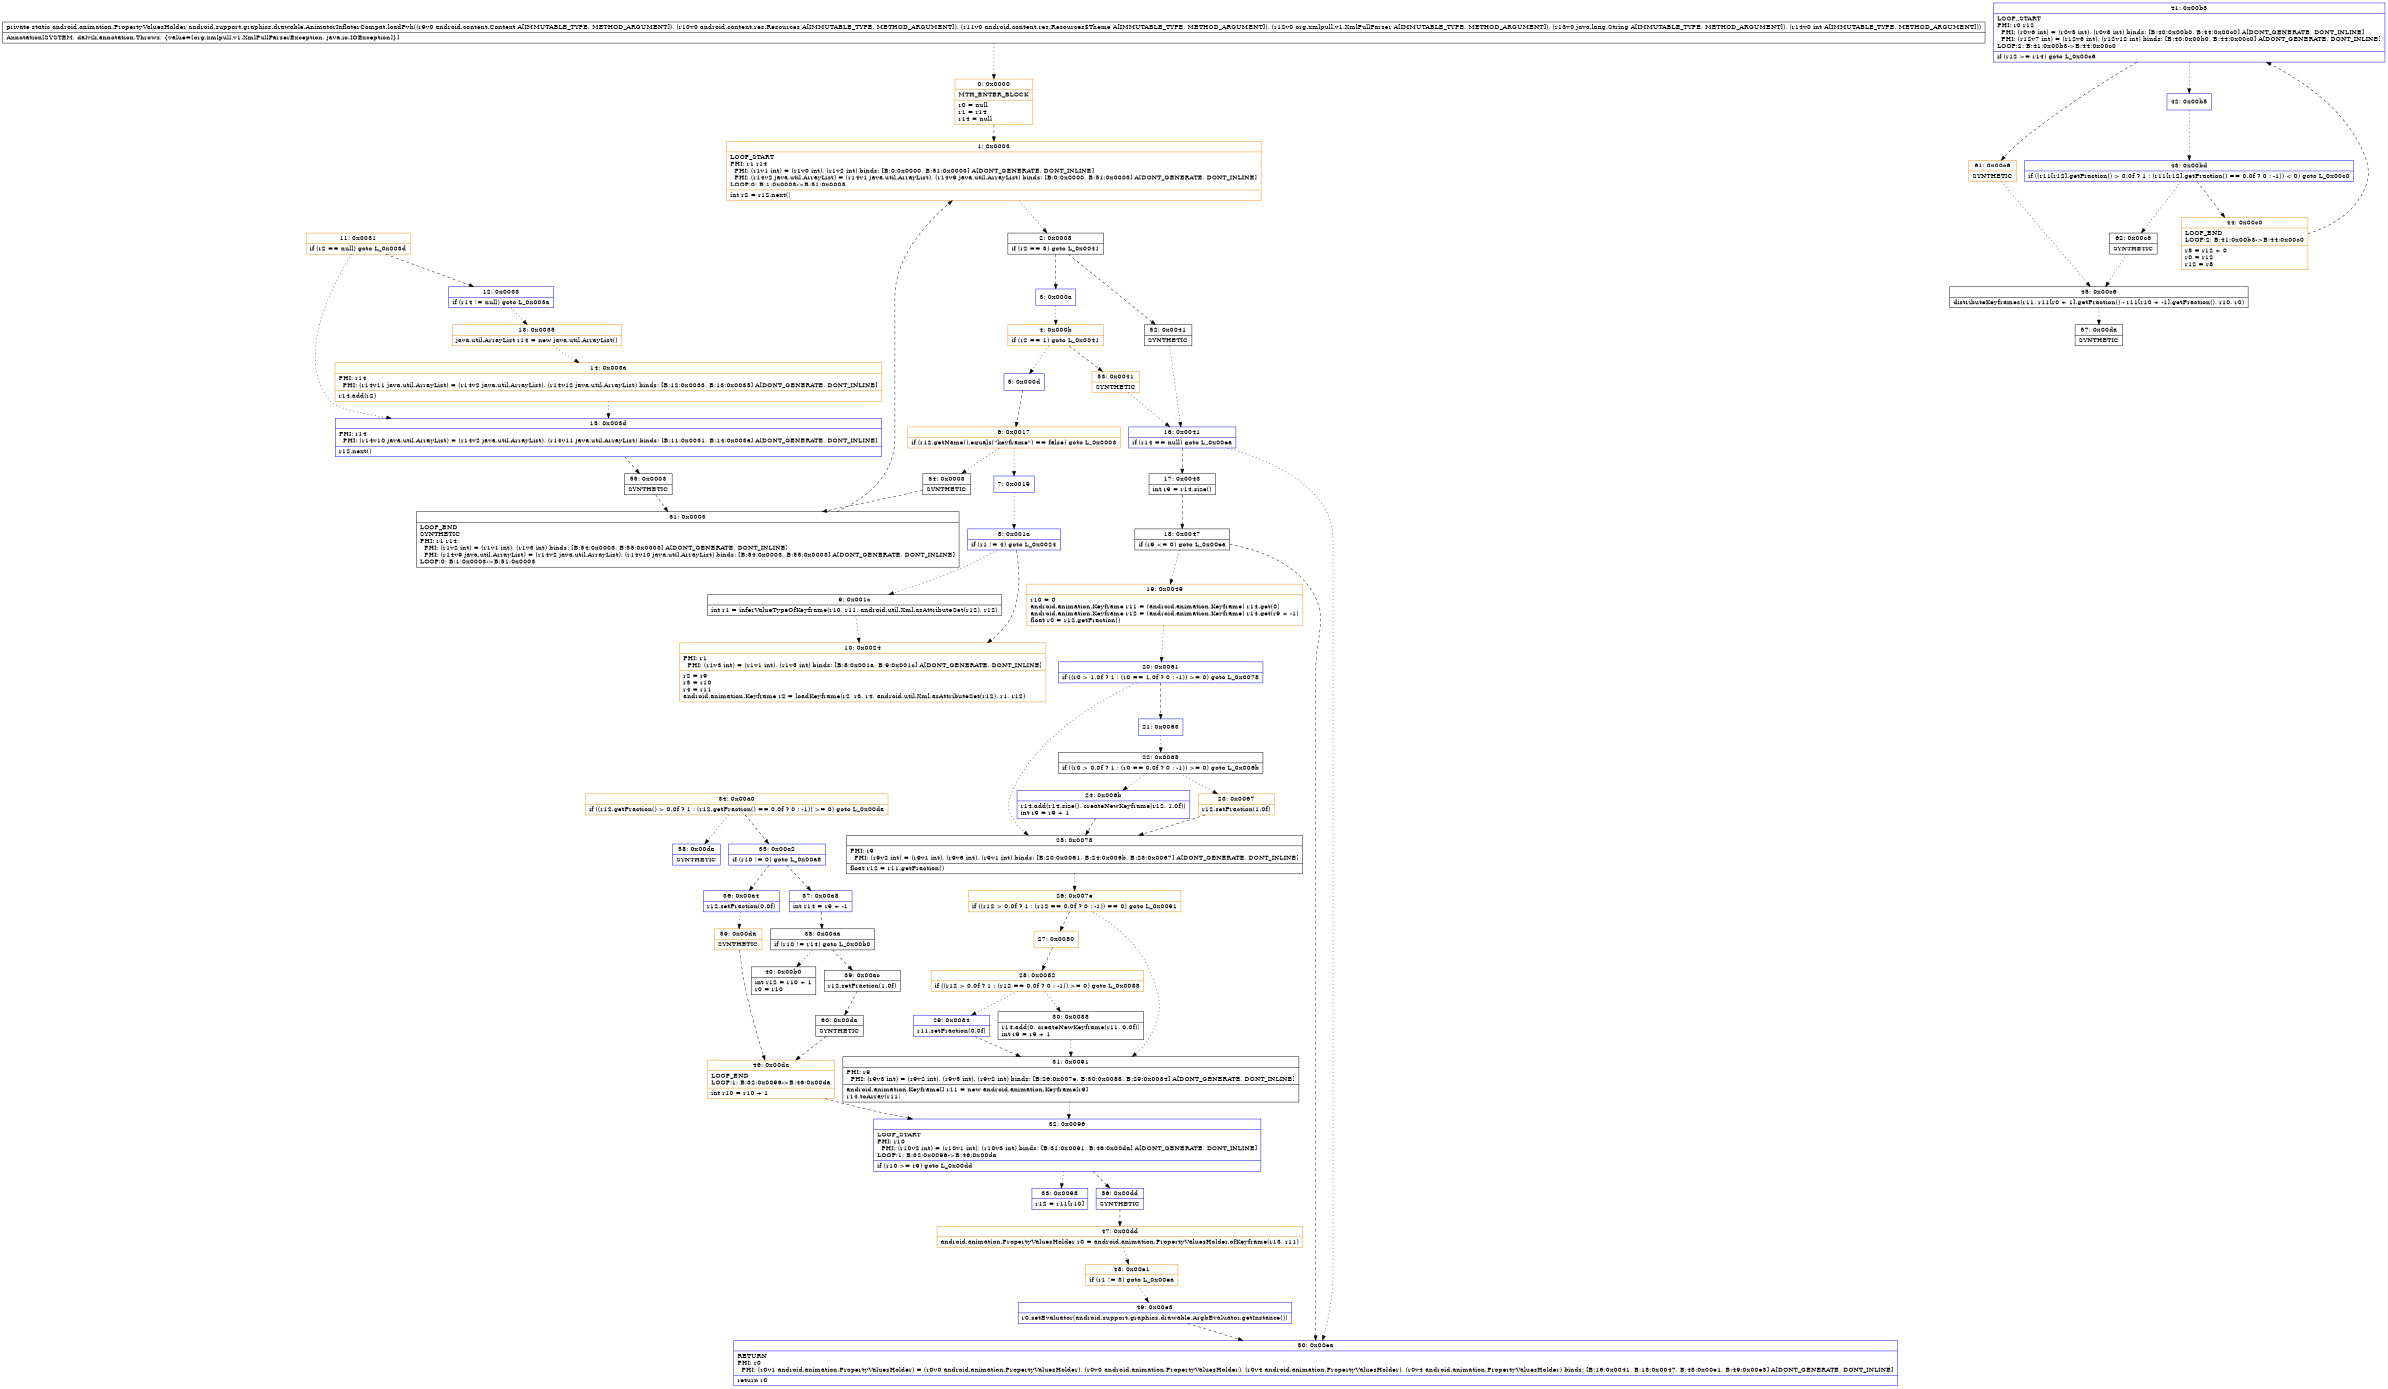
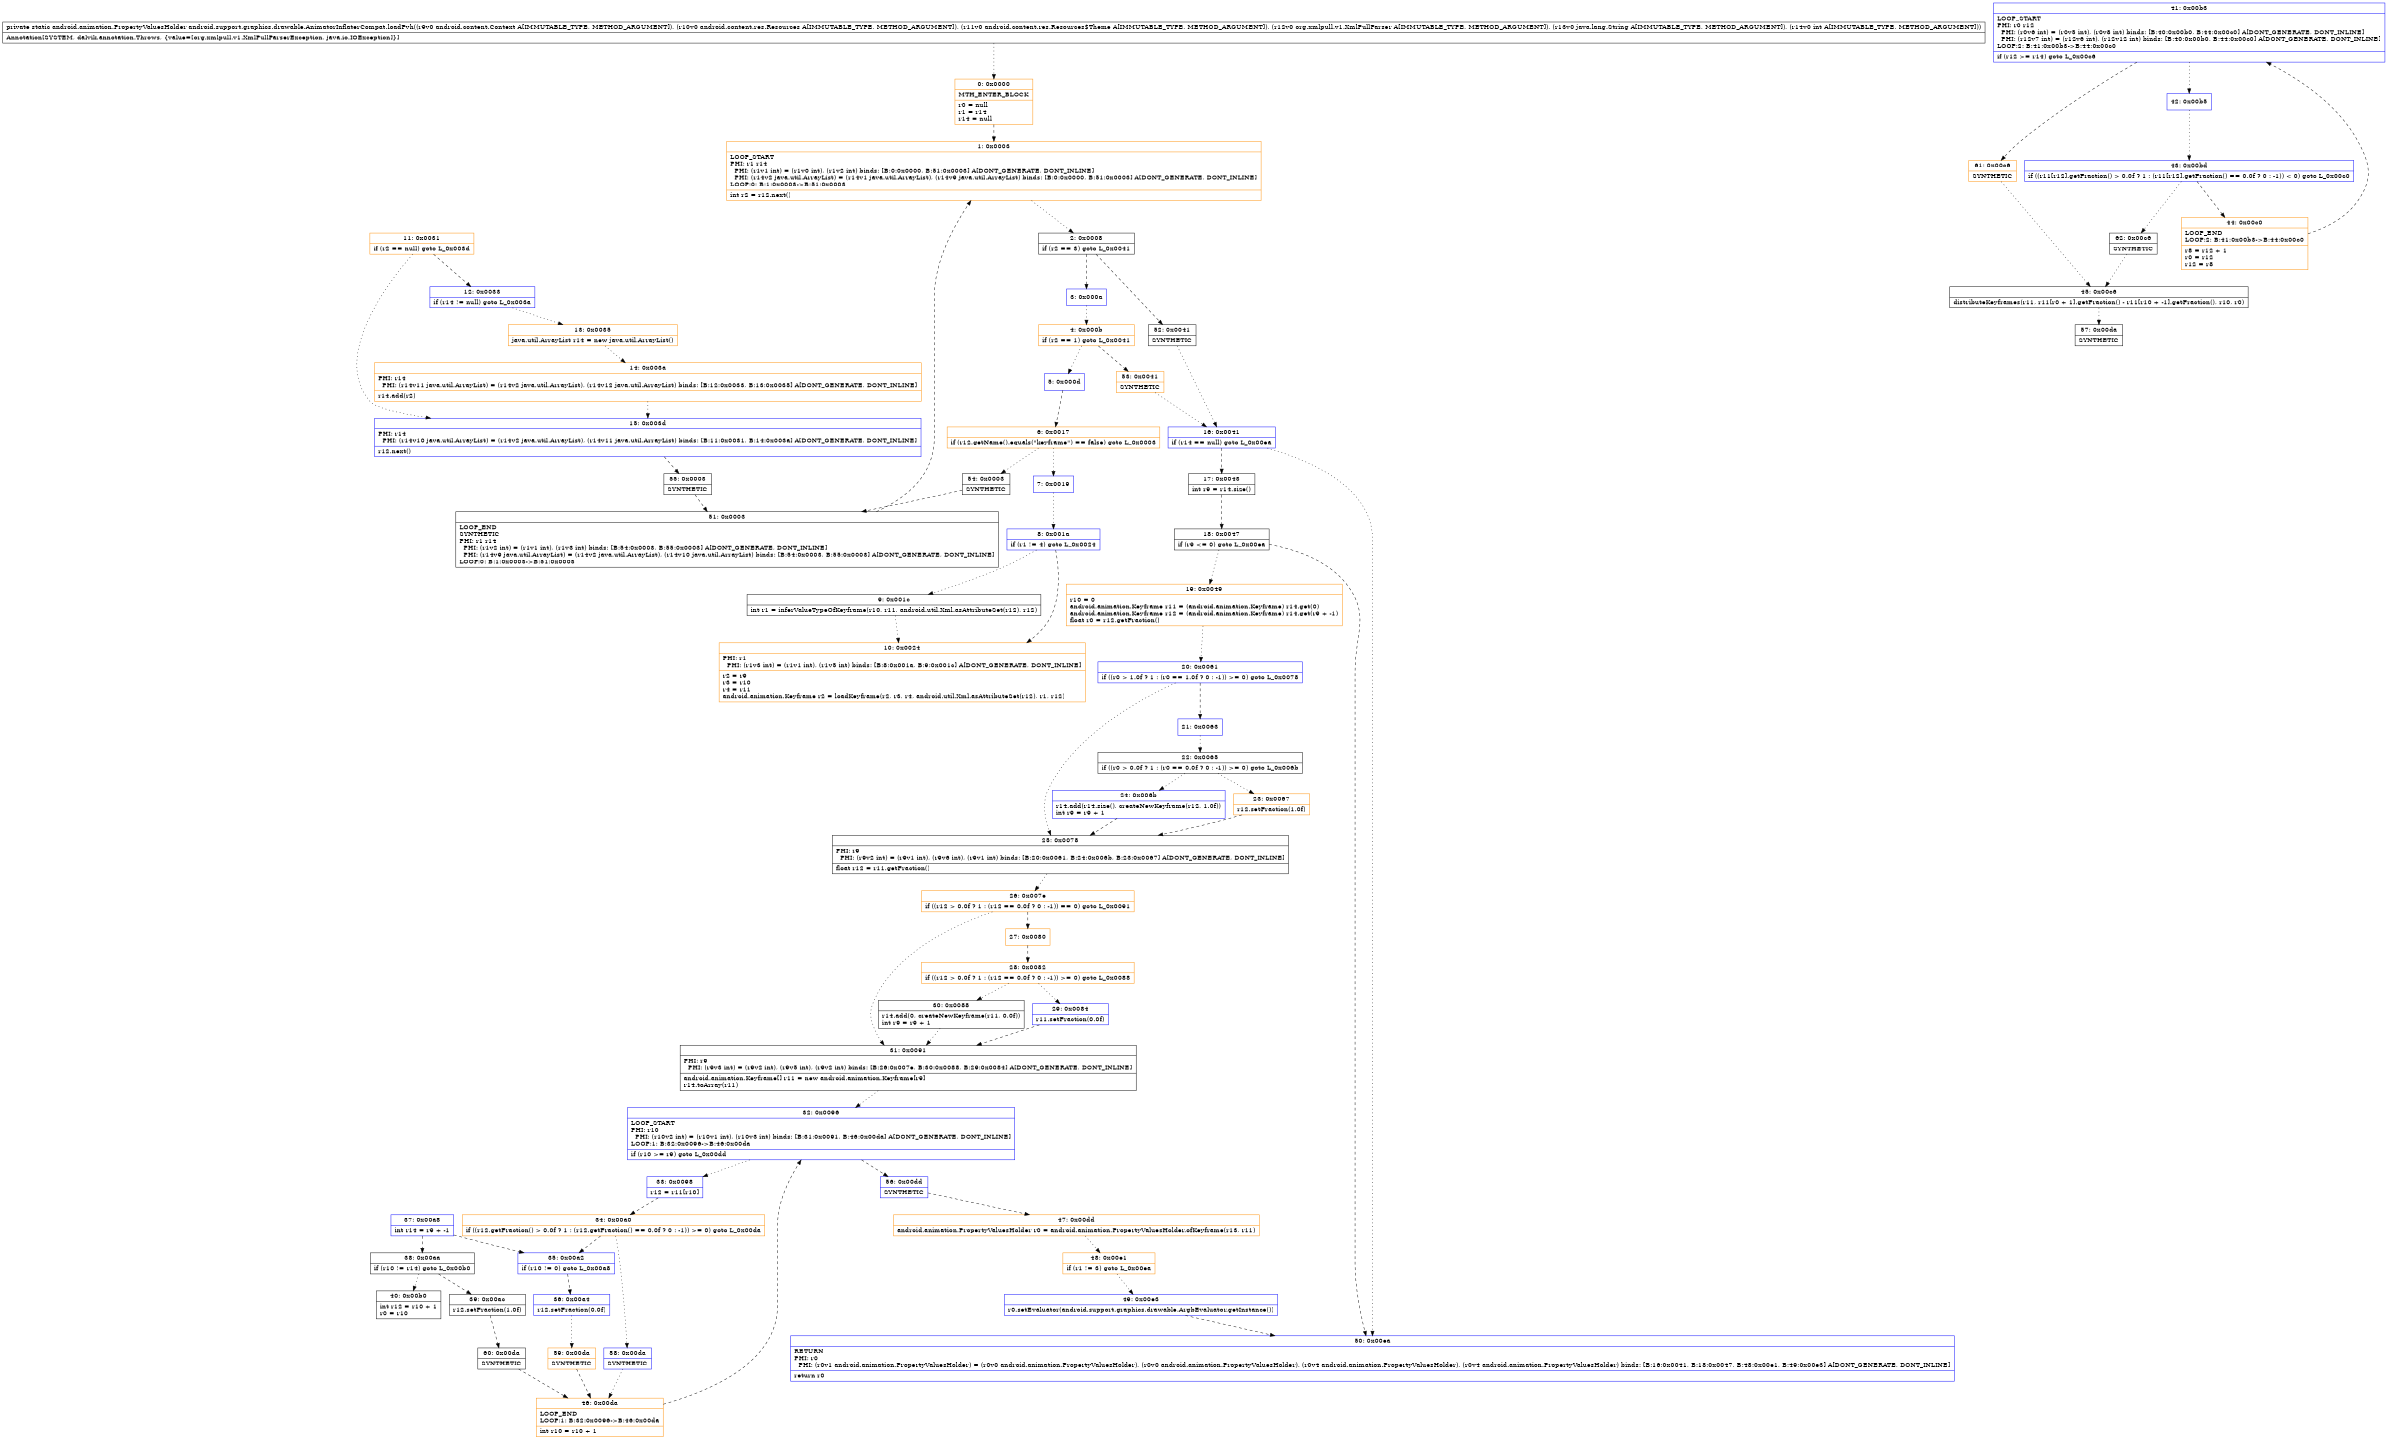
node "44: 0x00c0": text "r8 = r12 + 0" -> "r8 = r12 + 1"
edge "35: 0x00a2" -> "37: 0x00a8": reversed
edge "33: 0x0098" -> "34: 0x00a0": added
edge "58: 0x00da" -> "46: 0x00da": added
